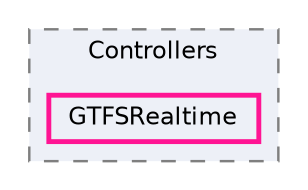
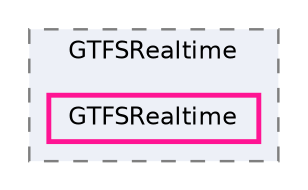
cluster "Controllers": label "Controllers" -> "GTFSRealtime"
